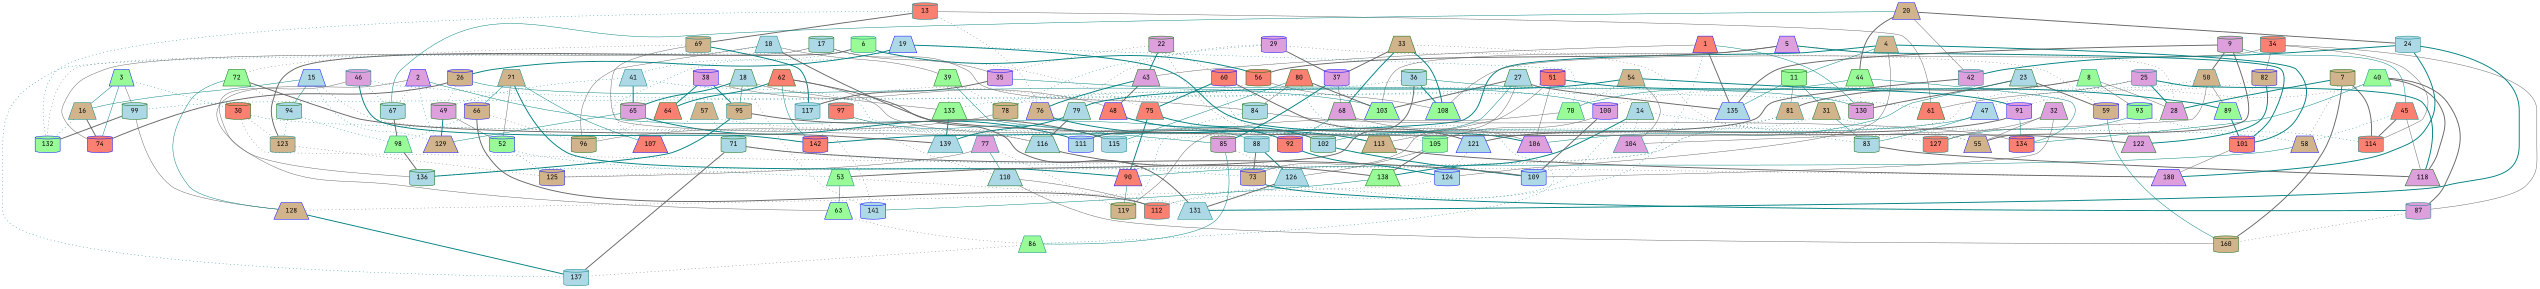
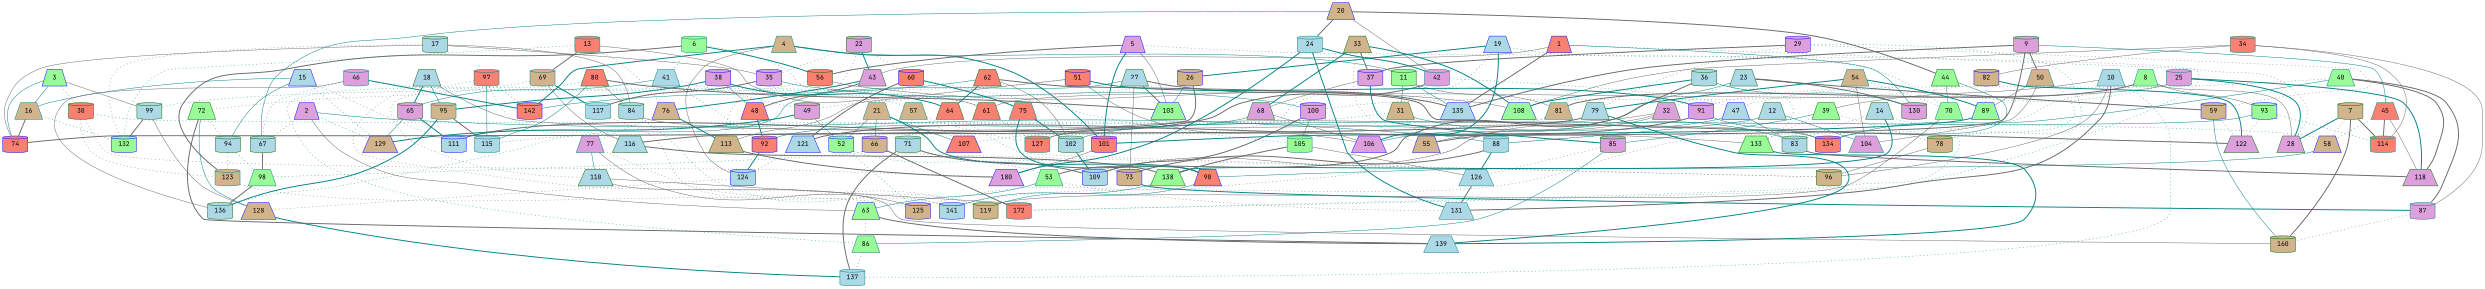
edge "41" -- "65": style bold -> solid
node "12": added
node "112": label "112" -> "172"
edge "63" -- "139": added
